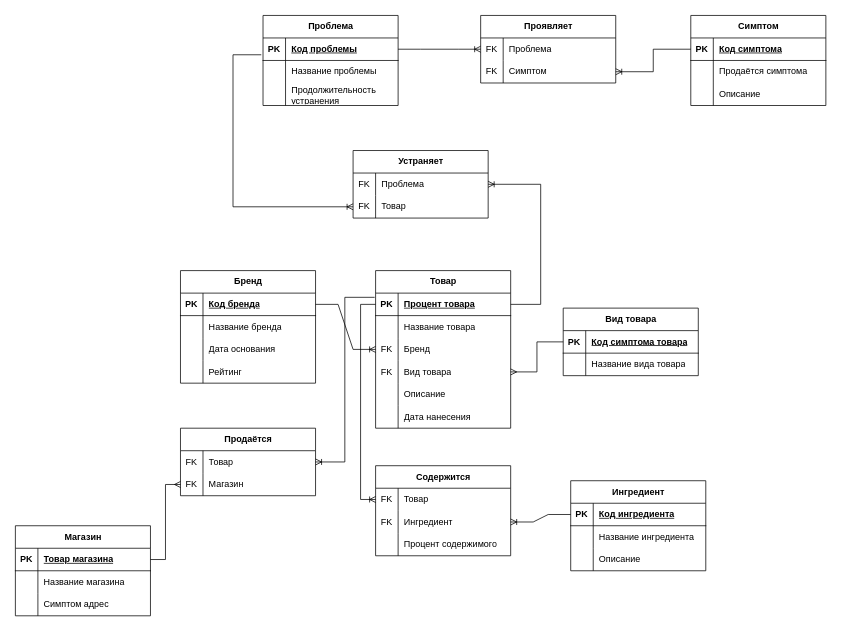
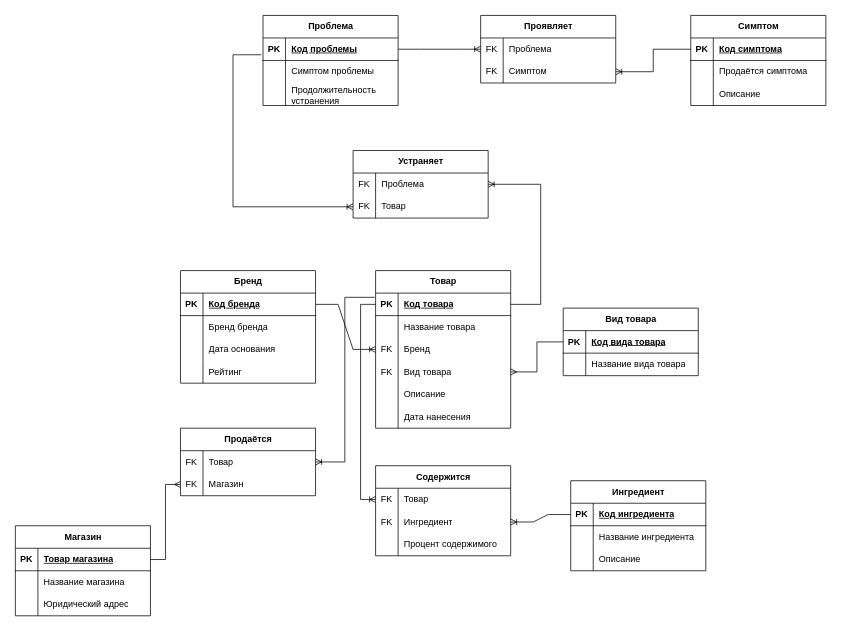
node "Название проблемы": label "Название проблемы" -> "Симптом проблемы"
node "Процент товара": label "Процент товара" -> "Код товара"
node "Название бренда": label "Название бренда" -> "Бренд бренда"
node "Код симптома товара": label "Код симптома товара" -> "Код вида товара"
node "Симптом адрес": label "Симптом адрес" -> "Юридический адрес"
